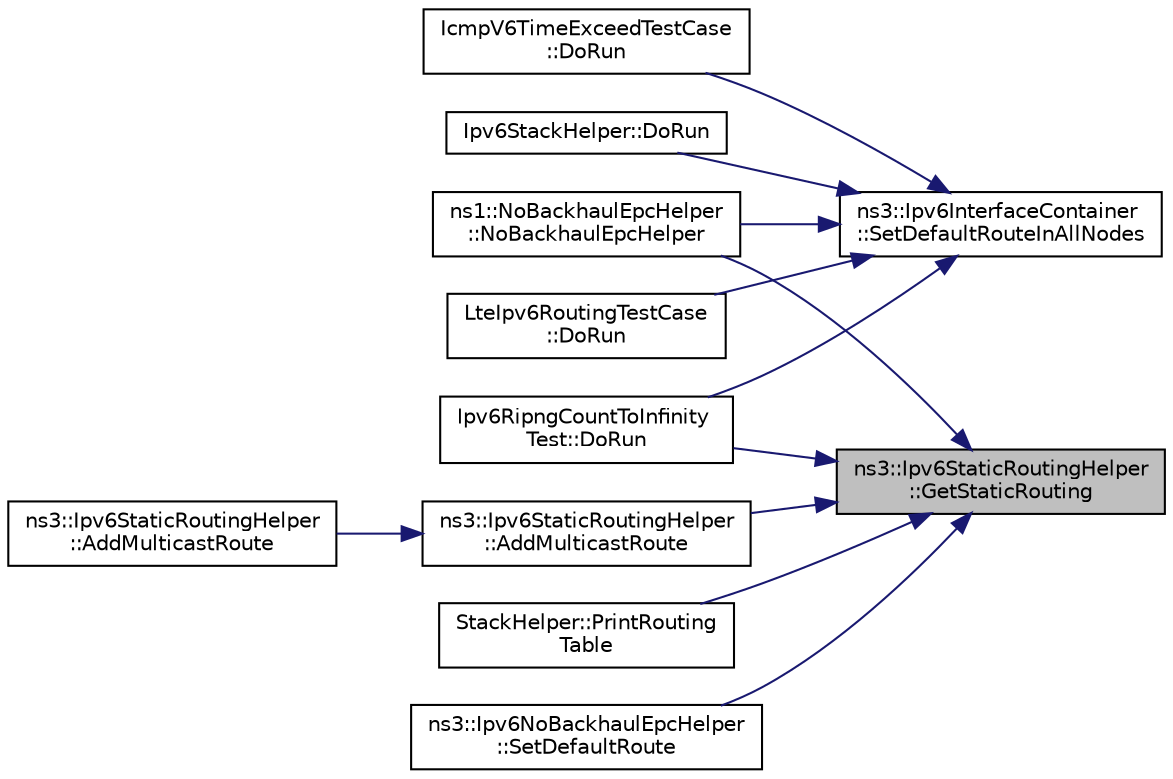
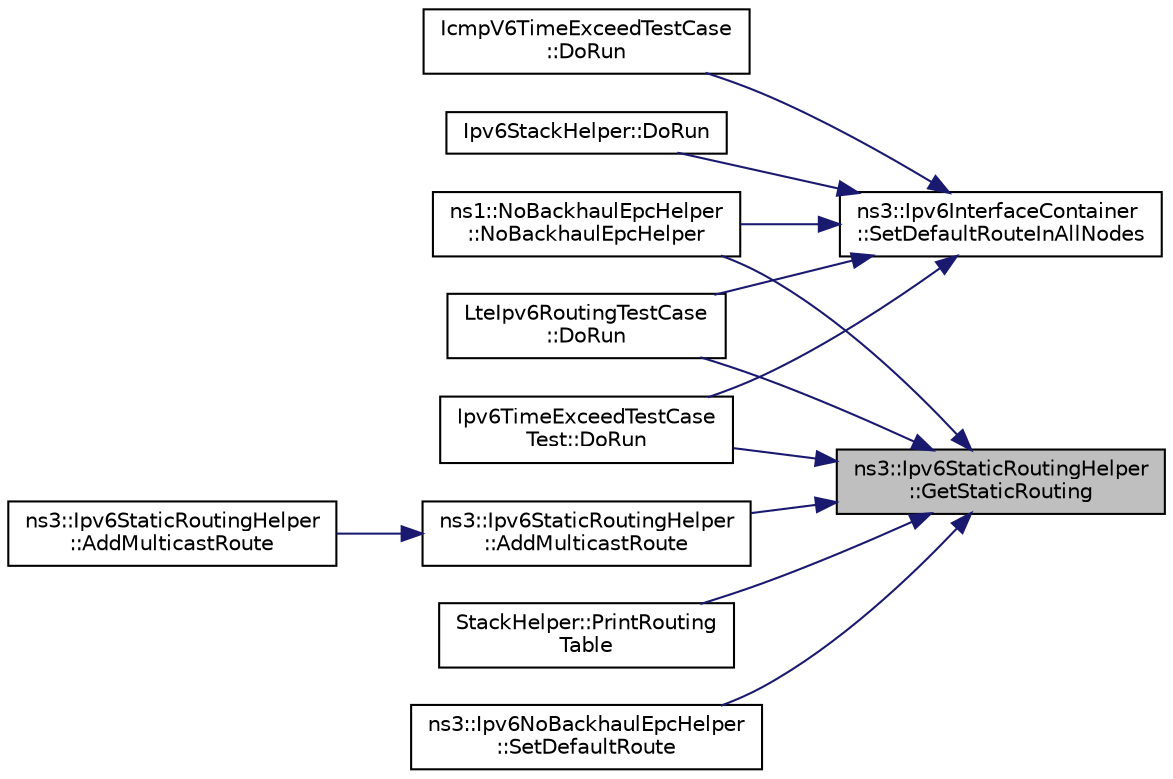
edge "LteIpv6RoutingTestCase ::DoRun" -> "ns3::Ipv6StaticRoutingHelper ::GetStaticRouting": added
node "Ipv6RipngCountToInfinity Test::DoRun": label "Ipv6RipngCountToInfinity Test::DoRun" -> "Ipv6TimeExceedTestCase Test::DoRun"
